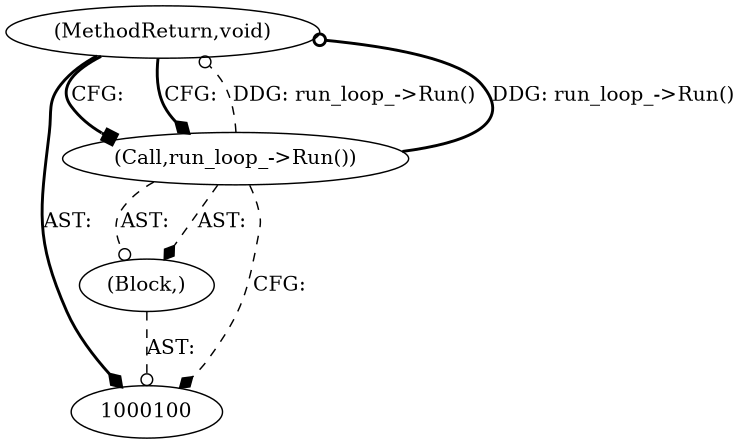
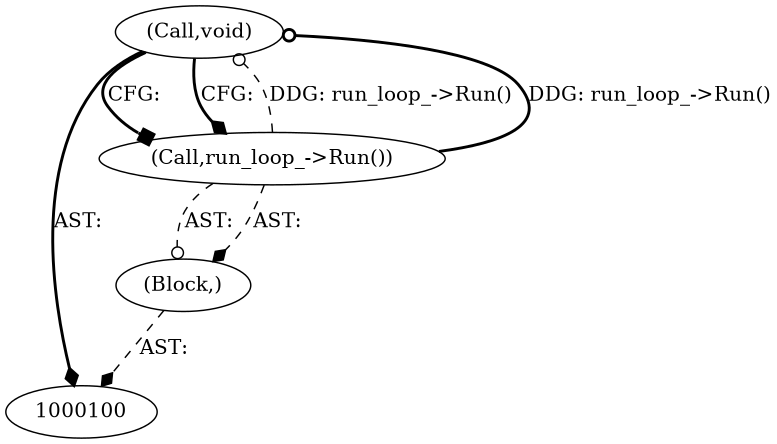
node "(MethodReturn,void)": label "(MethodReturn,void)" -> "(Call,void)"
edge "(Call,run_loop_->Run())" -> "1000100": removed, label "CFG:"
edge "(Block,)" -> "1000100": arrowhead odot -> diamond
